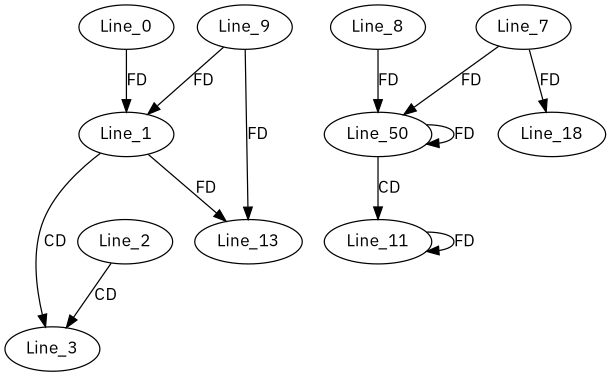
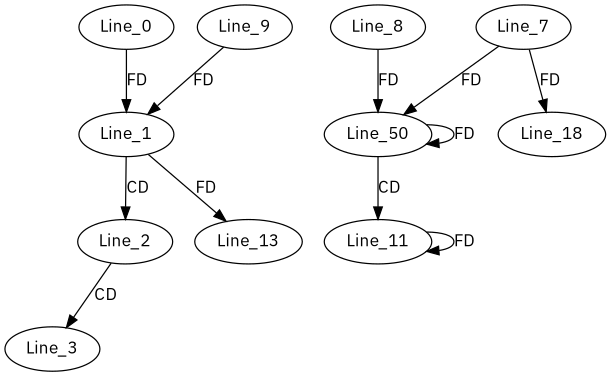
edge "Line_9" -> "Line_13": removed, label "FD"
edge "Line_1" -> "Line_3": now "Line_1" -> "Line_2"
